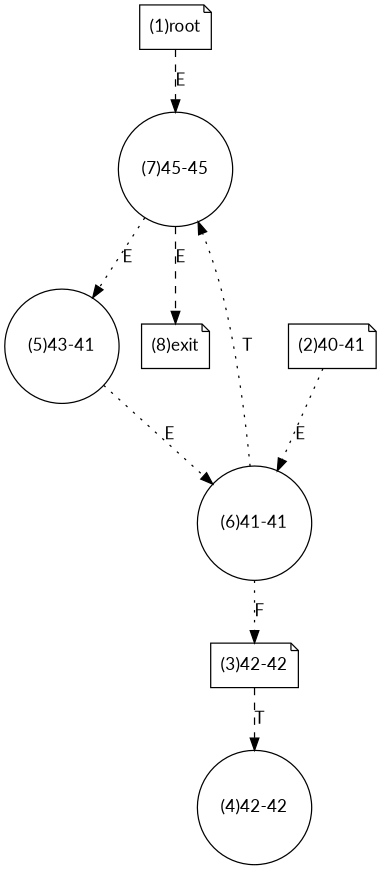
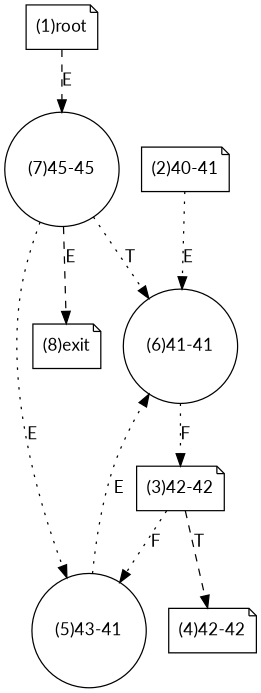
edge "(6)41-41" -> "(7)45-45": reversed
edge "(3)42-42" -> "(5)43-41": added, label "F"
node "(4)42-42": shape circle -> note
